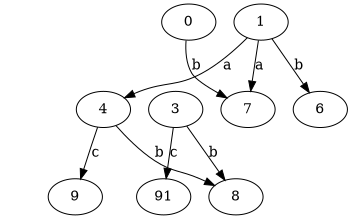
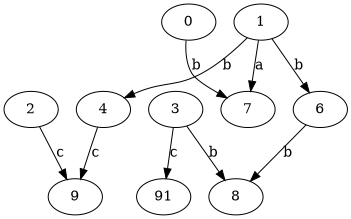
edge "1" -> "4": label "a" -> "b"
node "2": added
edge "4" -> "8": now "6" -> "8"
